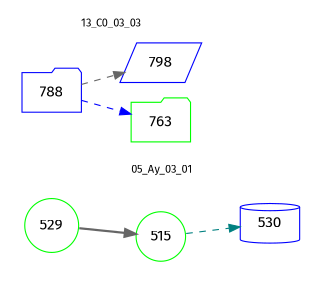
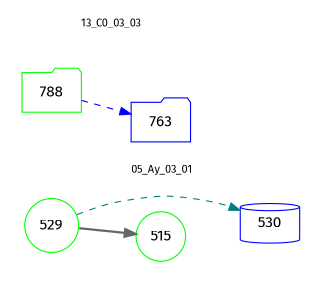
node "798": removed
node "788": color blue -> green
node "763": color green -> blue
edge "515" -> "530": now "529" -> "530"
